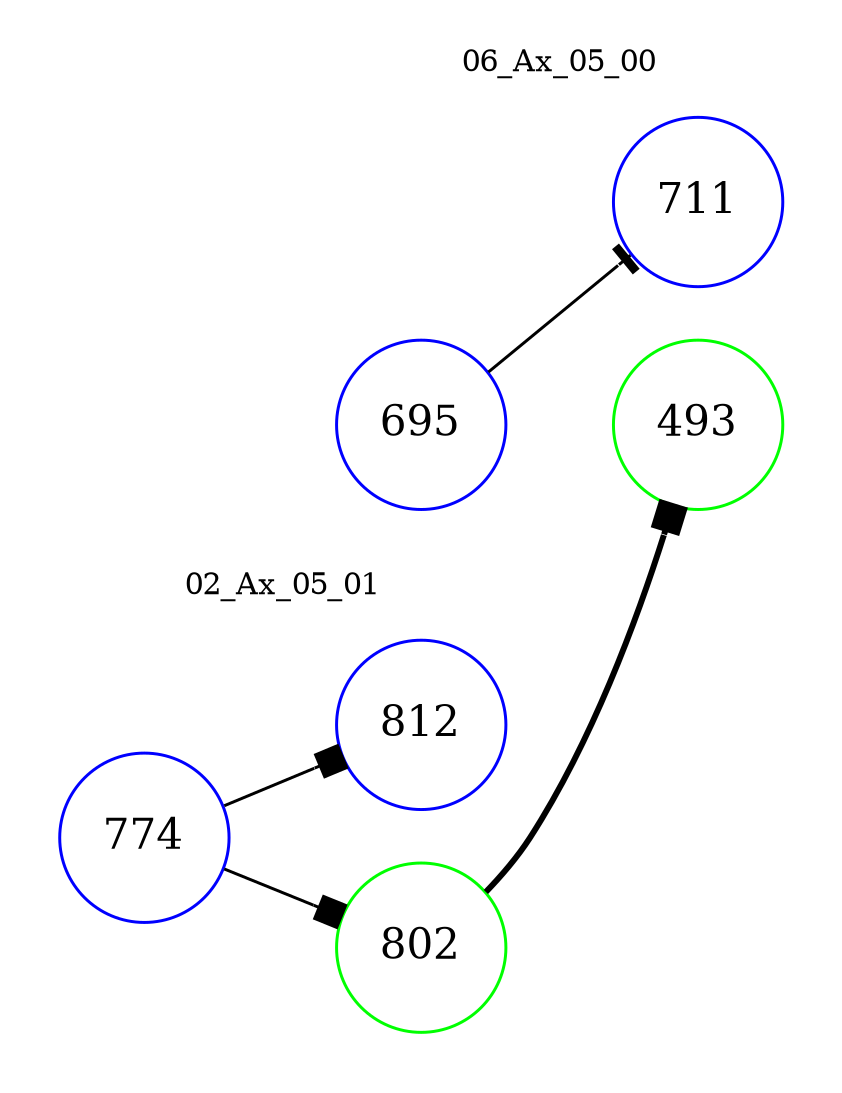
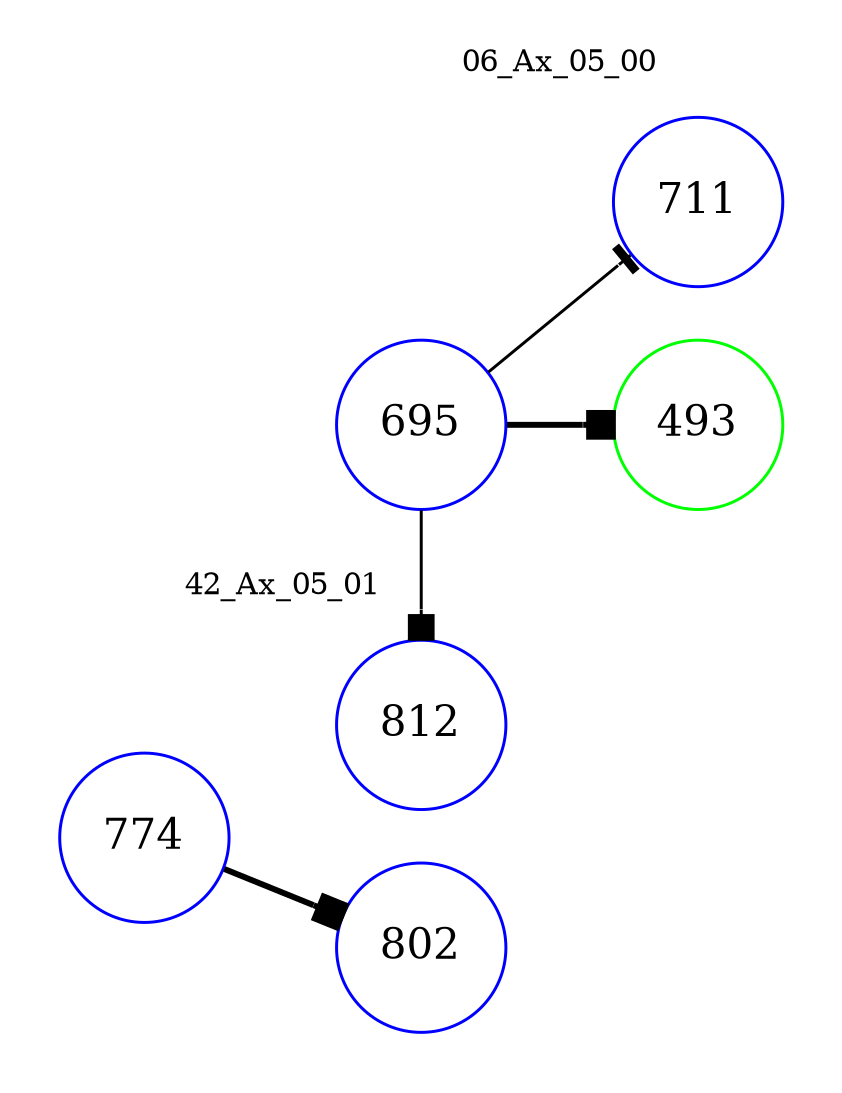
cluster "02_Ax_05_01": label "02_Ax_05_01" -> "42_Ax_05_01"
edge "802" -> "493": now "695" -> "493"
edge "774" -> "812": now "695" -> "812"
edge "774" -> "802": style solid -> bold
node "802": color green -> blue
